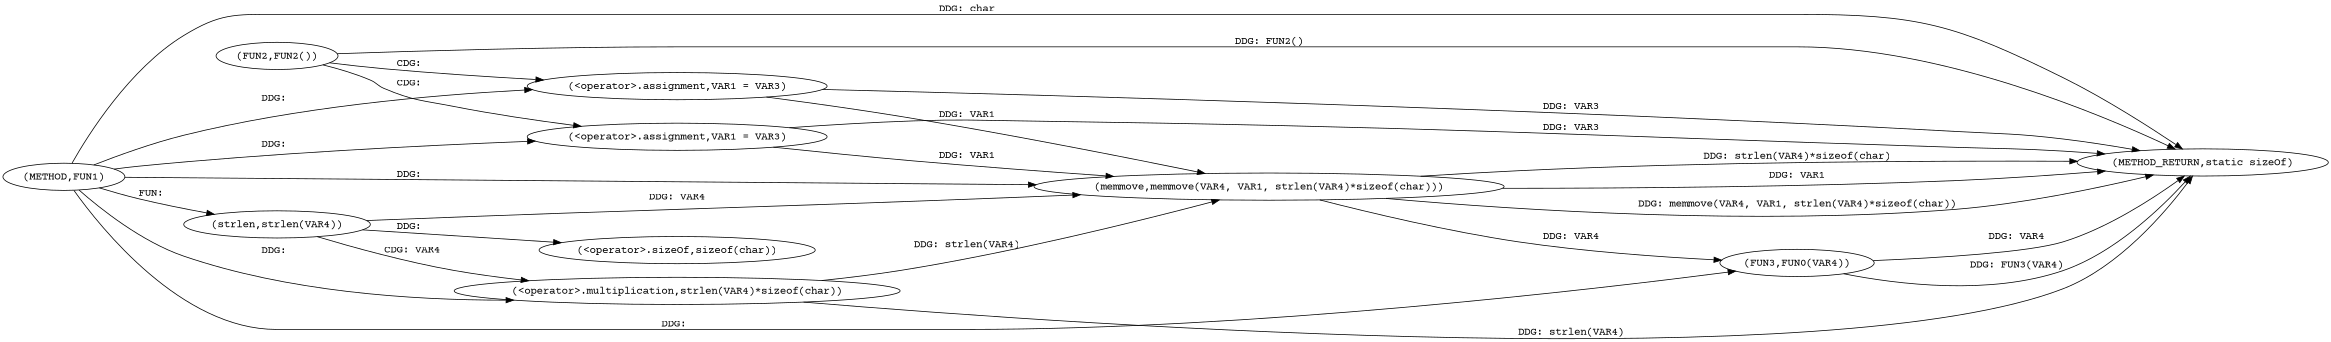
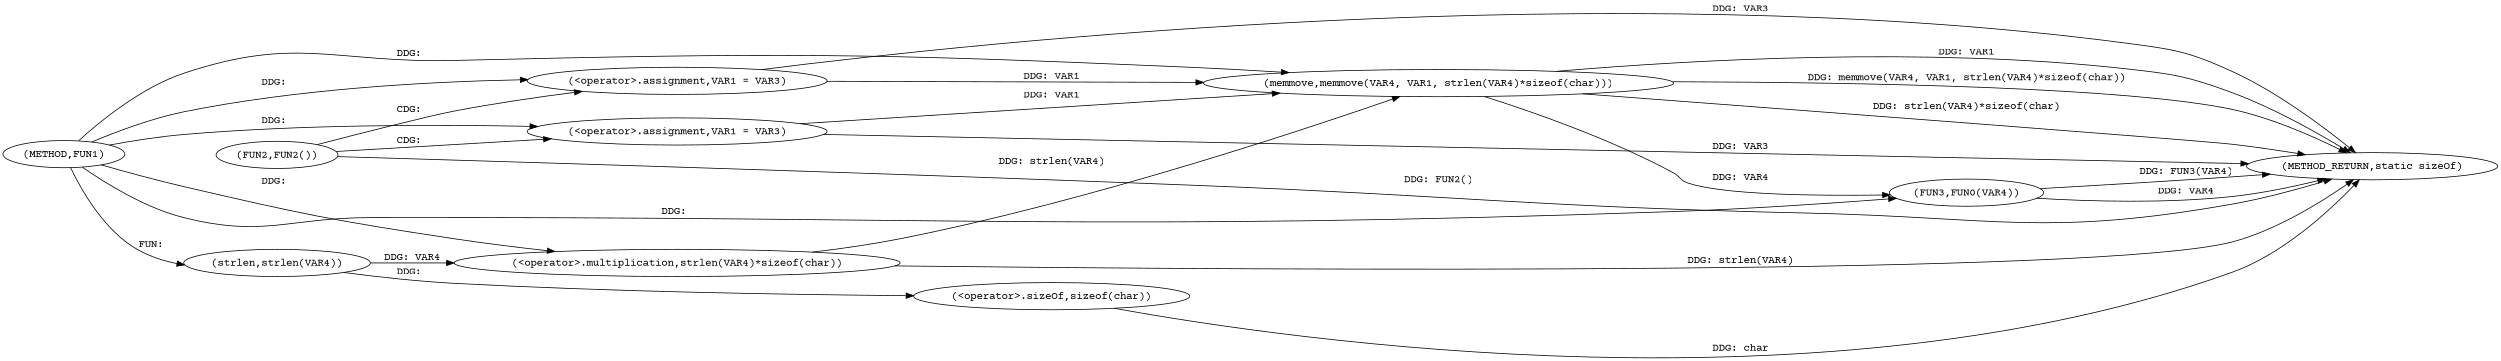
edge "(METHOD,FUN1)" -> "(METHOD_RETURN,static sizeOf)": now "(<operator>.sizeOf,sizeof(char))" -> "(METHOD_RETURN,static sizeOf)"
edge "(strlen,strlen(VAR4))" -> "(memmove,memmove(VAR4, VAR1, strlen(VAR4)*sizeof(char)))": removed, label "DDG: VAR4"
edge "(strlen,strlen(VAR4))" -> "(<operator>.multiplication,strlen(VAR4)*sizeof(char))": label "CDG: VAR4" -> "DDG: VAR4"
